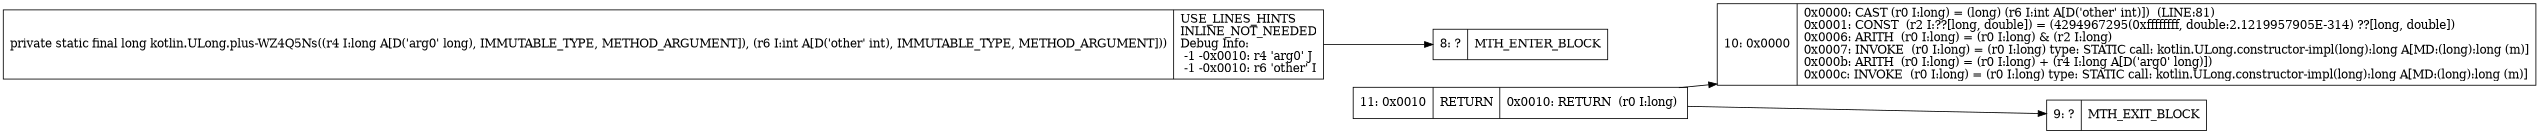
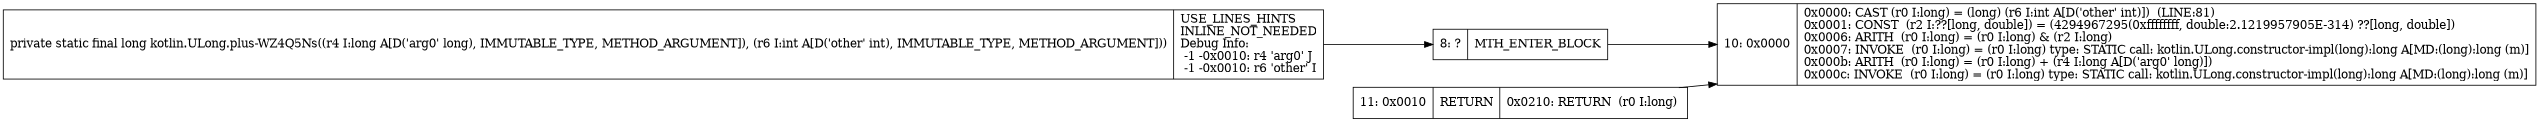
edge "8: ?" -> "10: 0x0000": added
node "11: 0x0010": text "0x0010: RETURN  (r0 I:long)" -> "0x0210: RETURN  (r0 I:long)"
node "9: ?": removed
